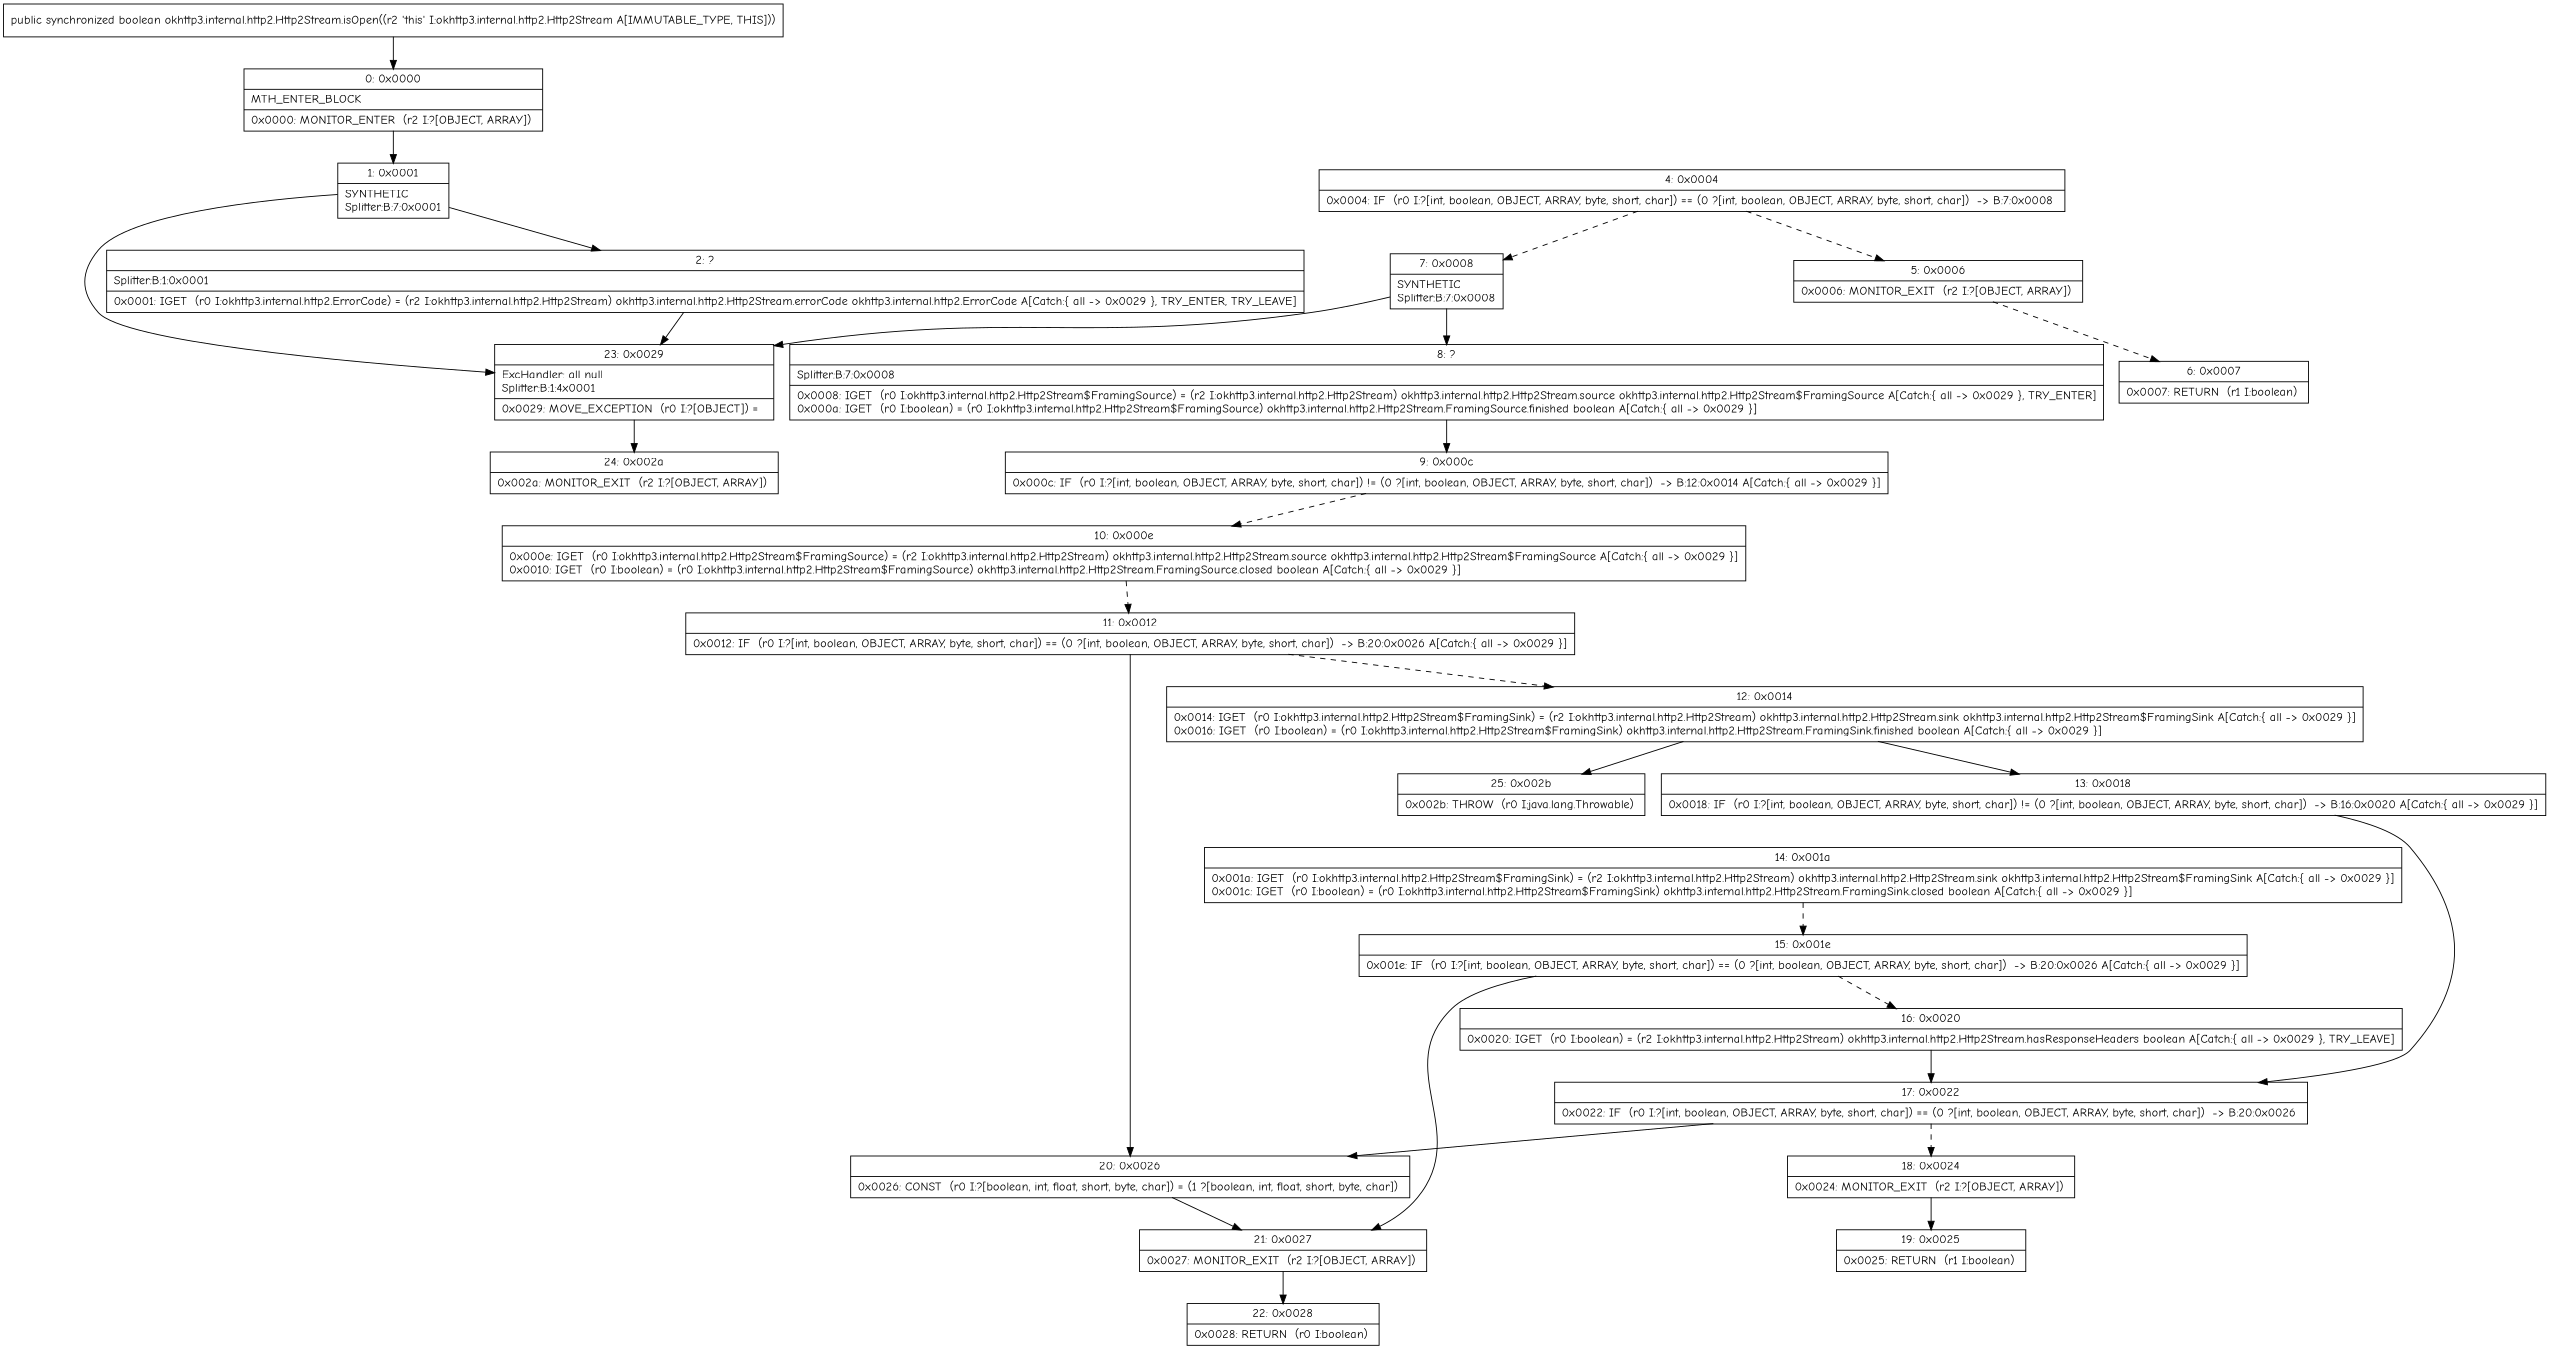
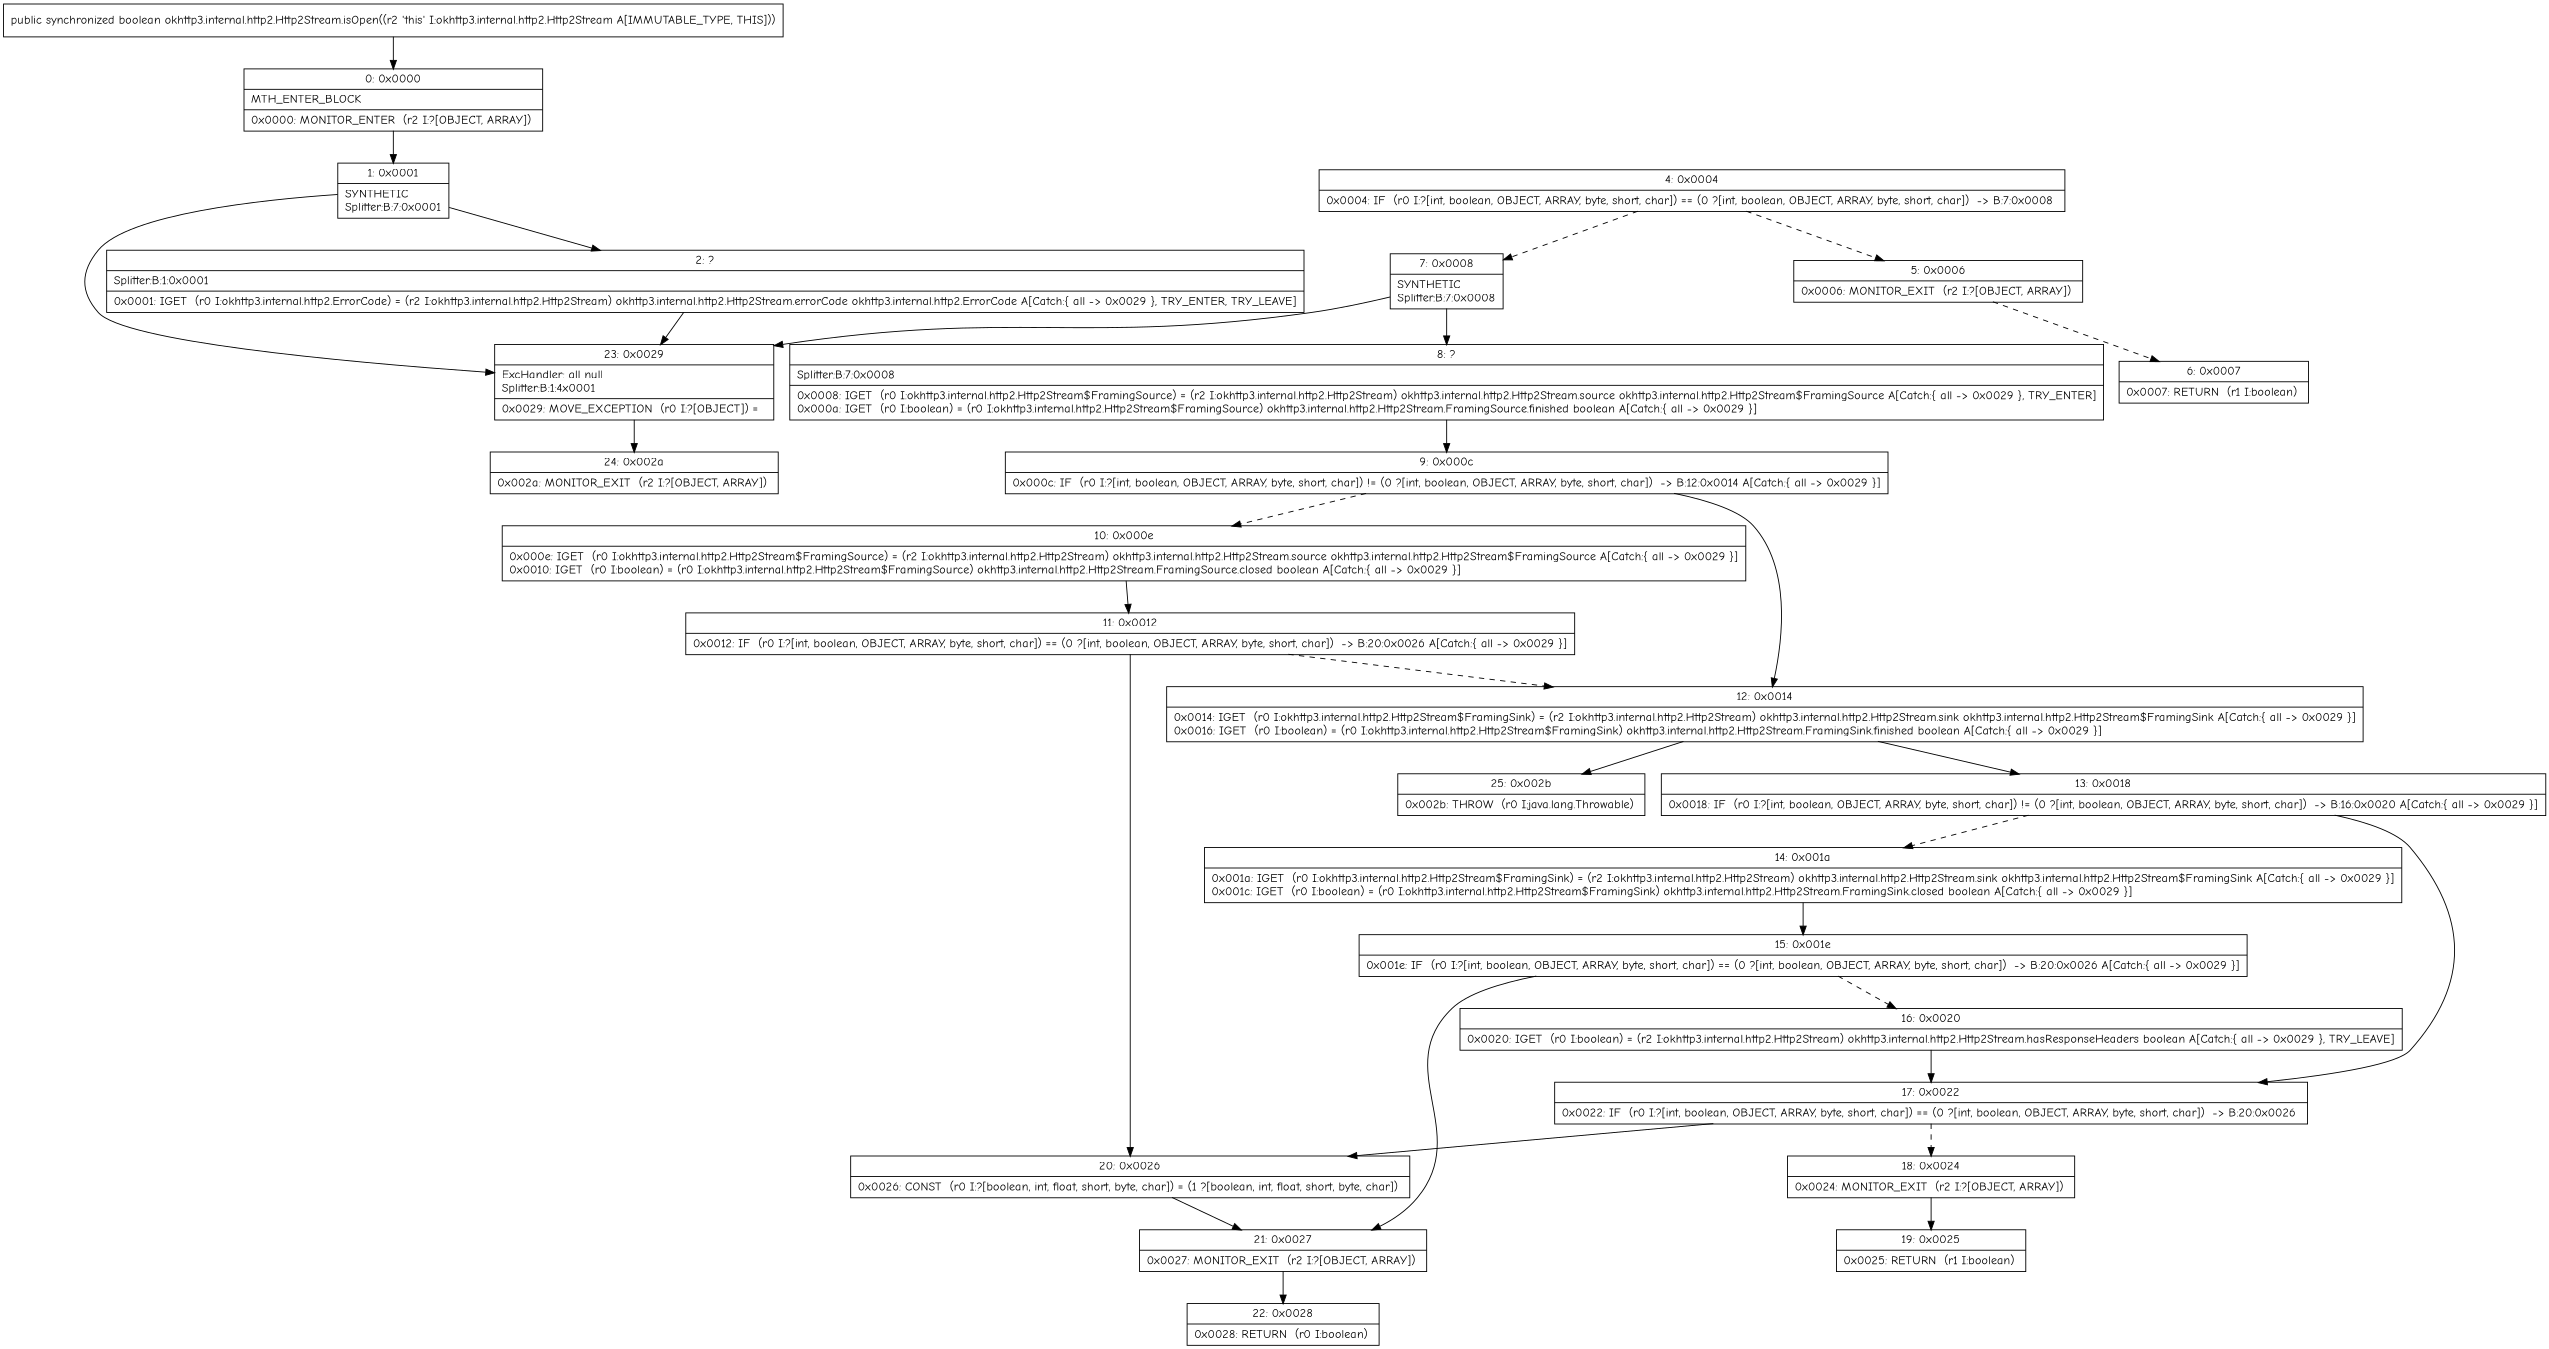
edge "9: 0x000c" -> "12: 0x0014": added
edge "10: 0x000e" -> "11: 0x0012": style dashed -> solid
edge "13: 0x0018" -> "14: 0x001a": added
edge "14: 0x001a" -> "15: 0x001e": style dashed -> solid
